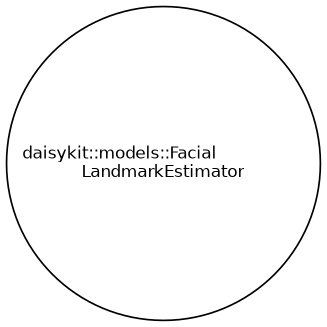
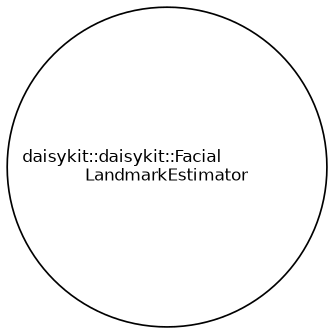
node "daisykit::models::Facial LandmarkEstimator": label "daisykit::models::Facial LandmarkEstimator" -> "daisykit::daisykit::Facial LandmarkEstimator"
